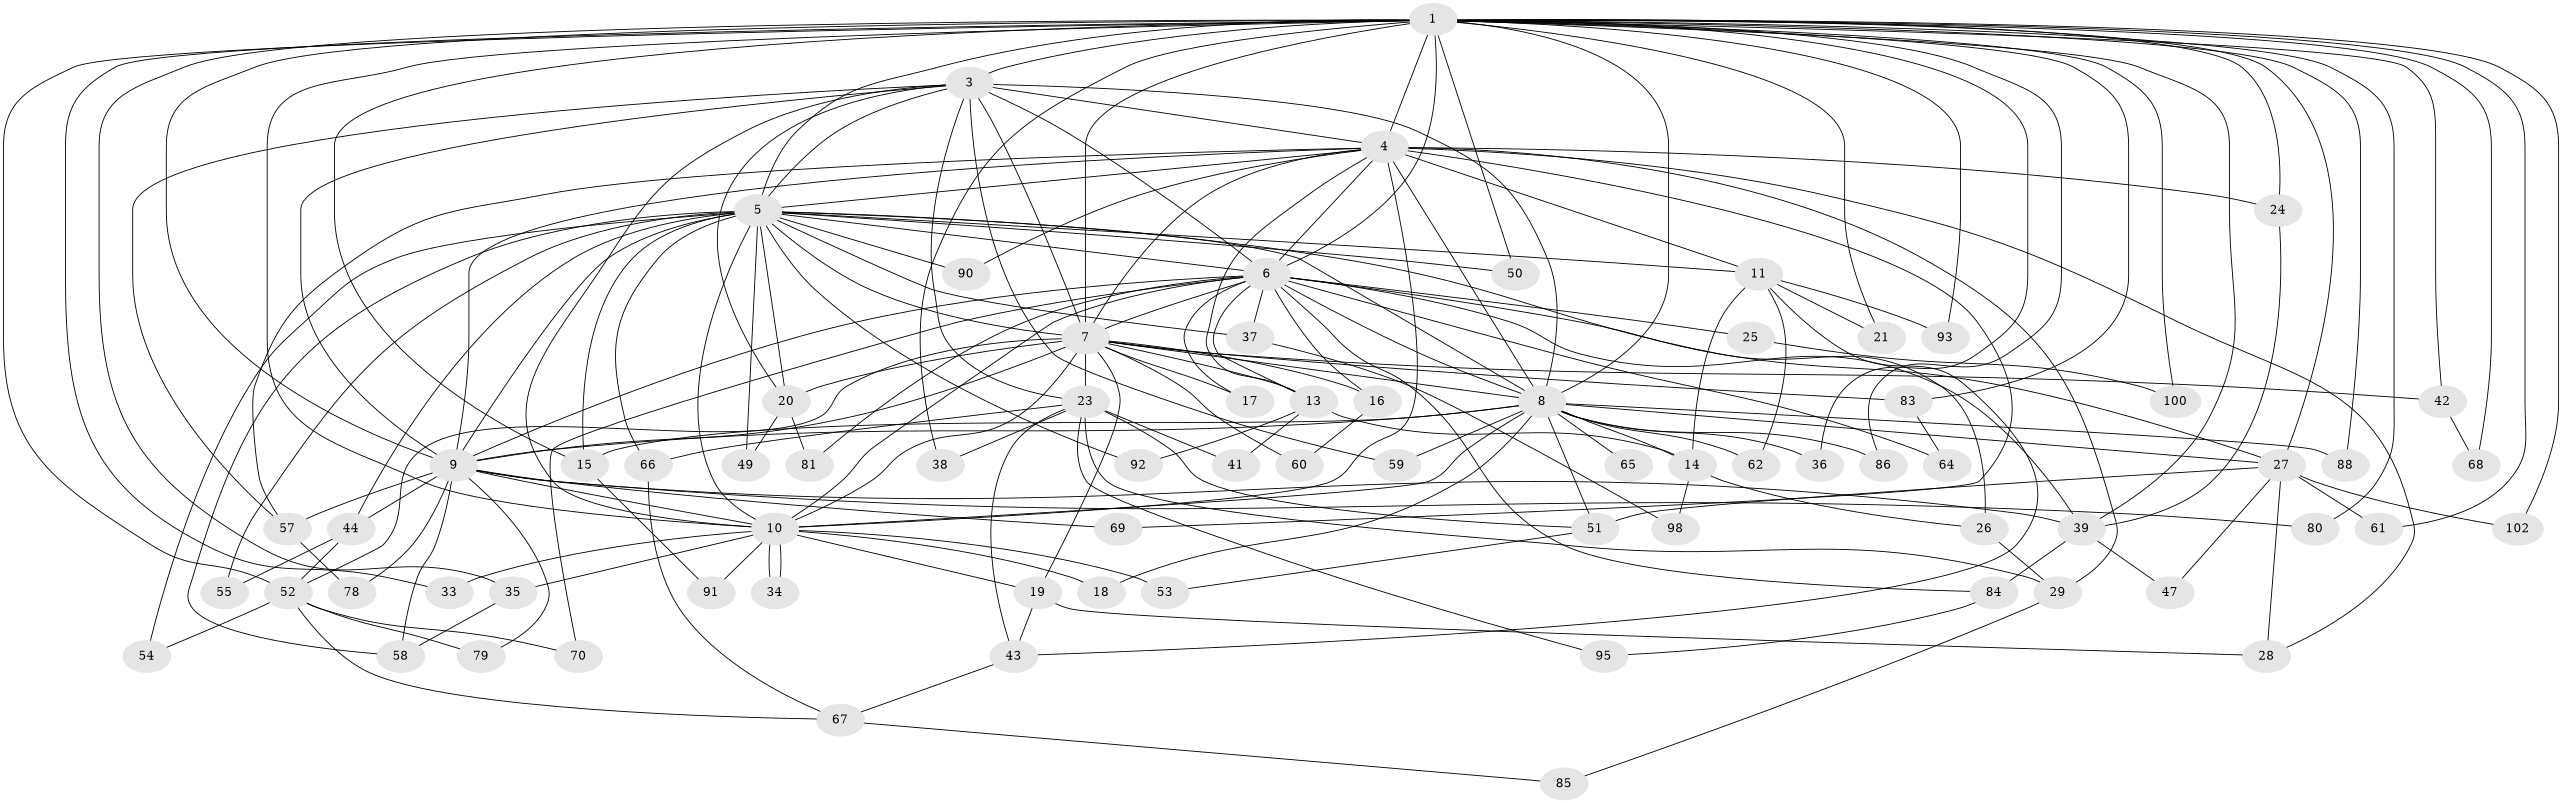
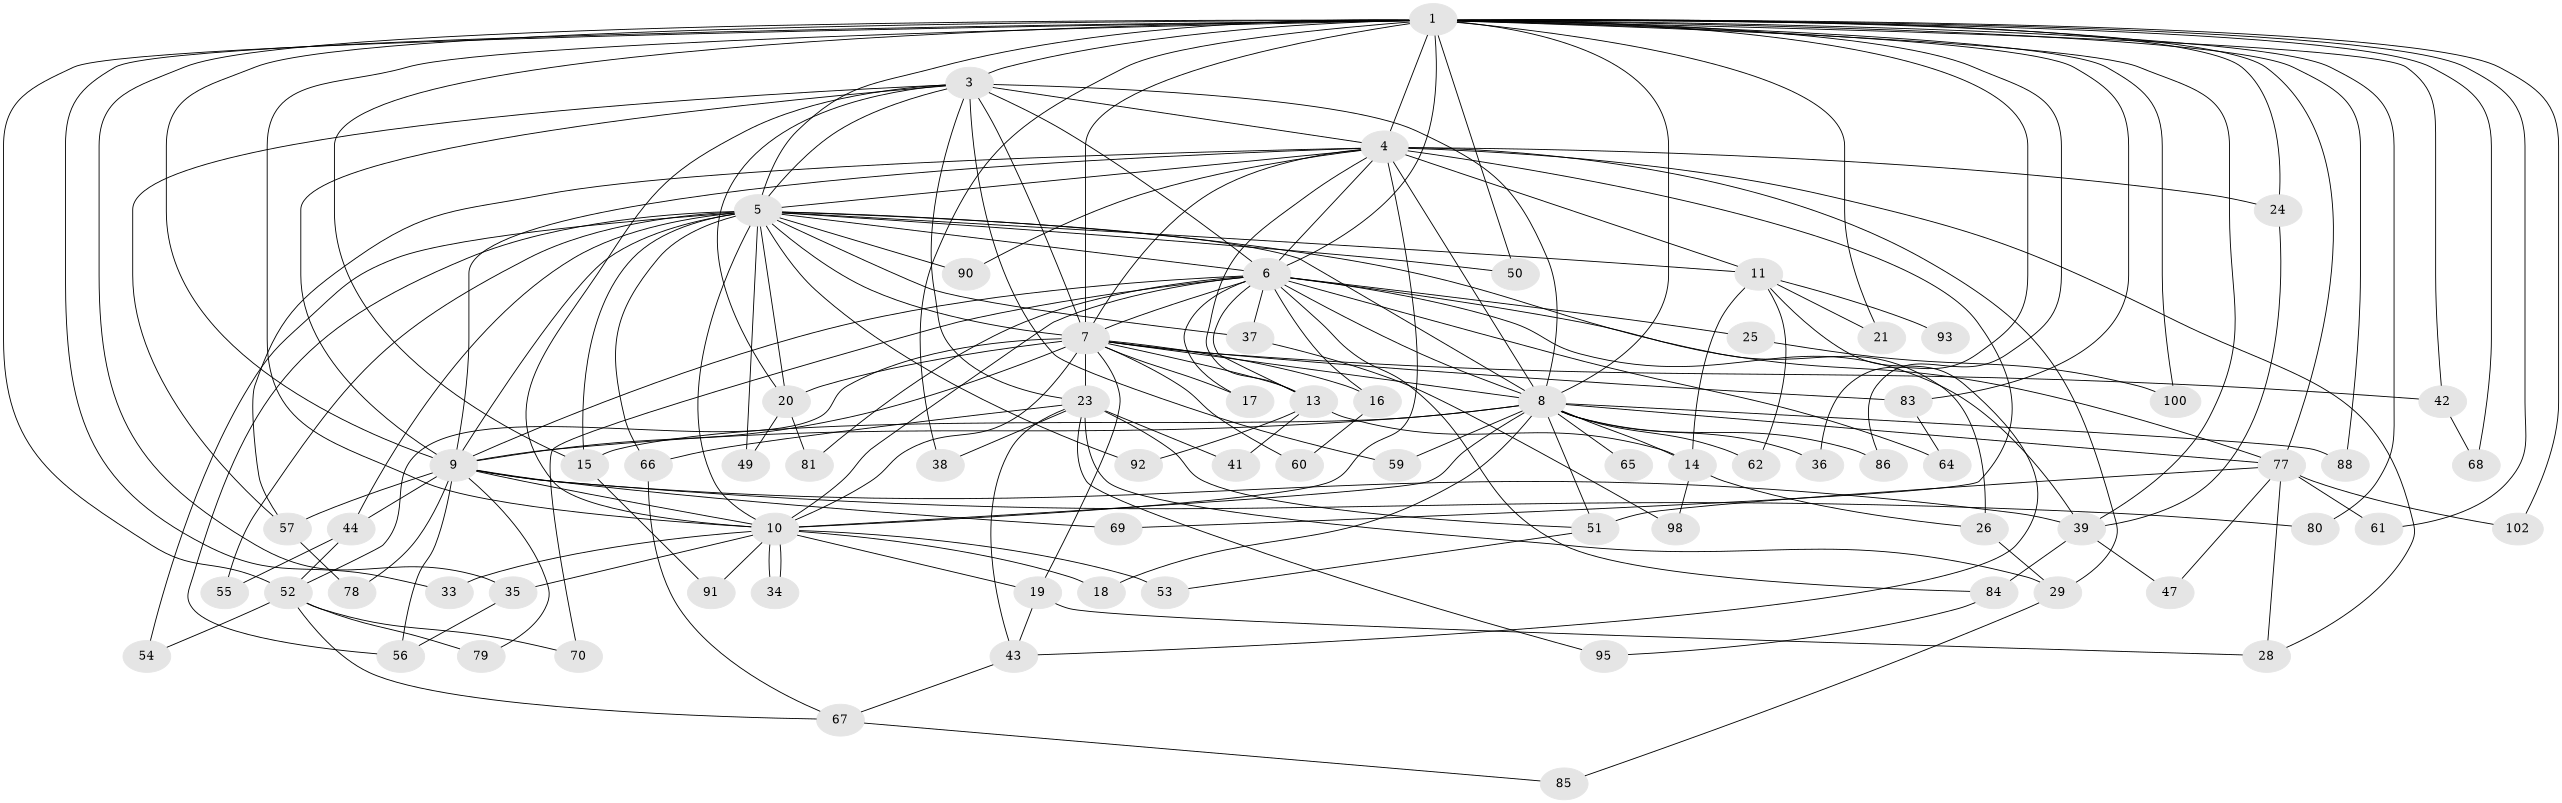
edge "1" -- "93": removed
node "27": label "27" -> "77"
node "58": label "58" -> "56"
